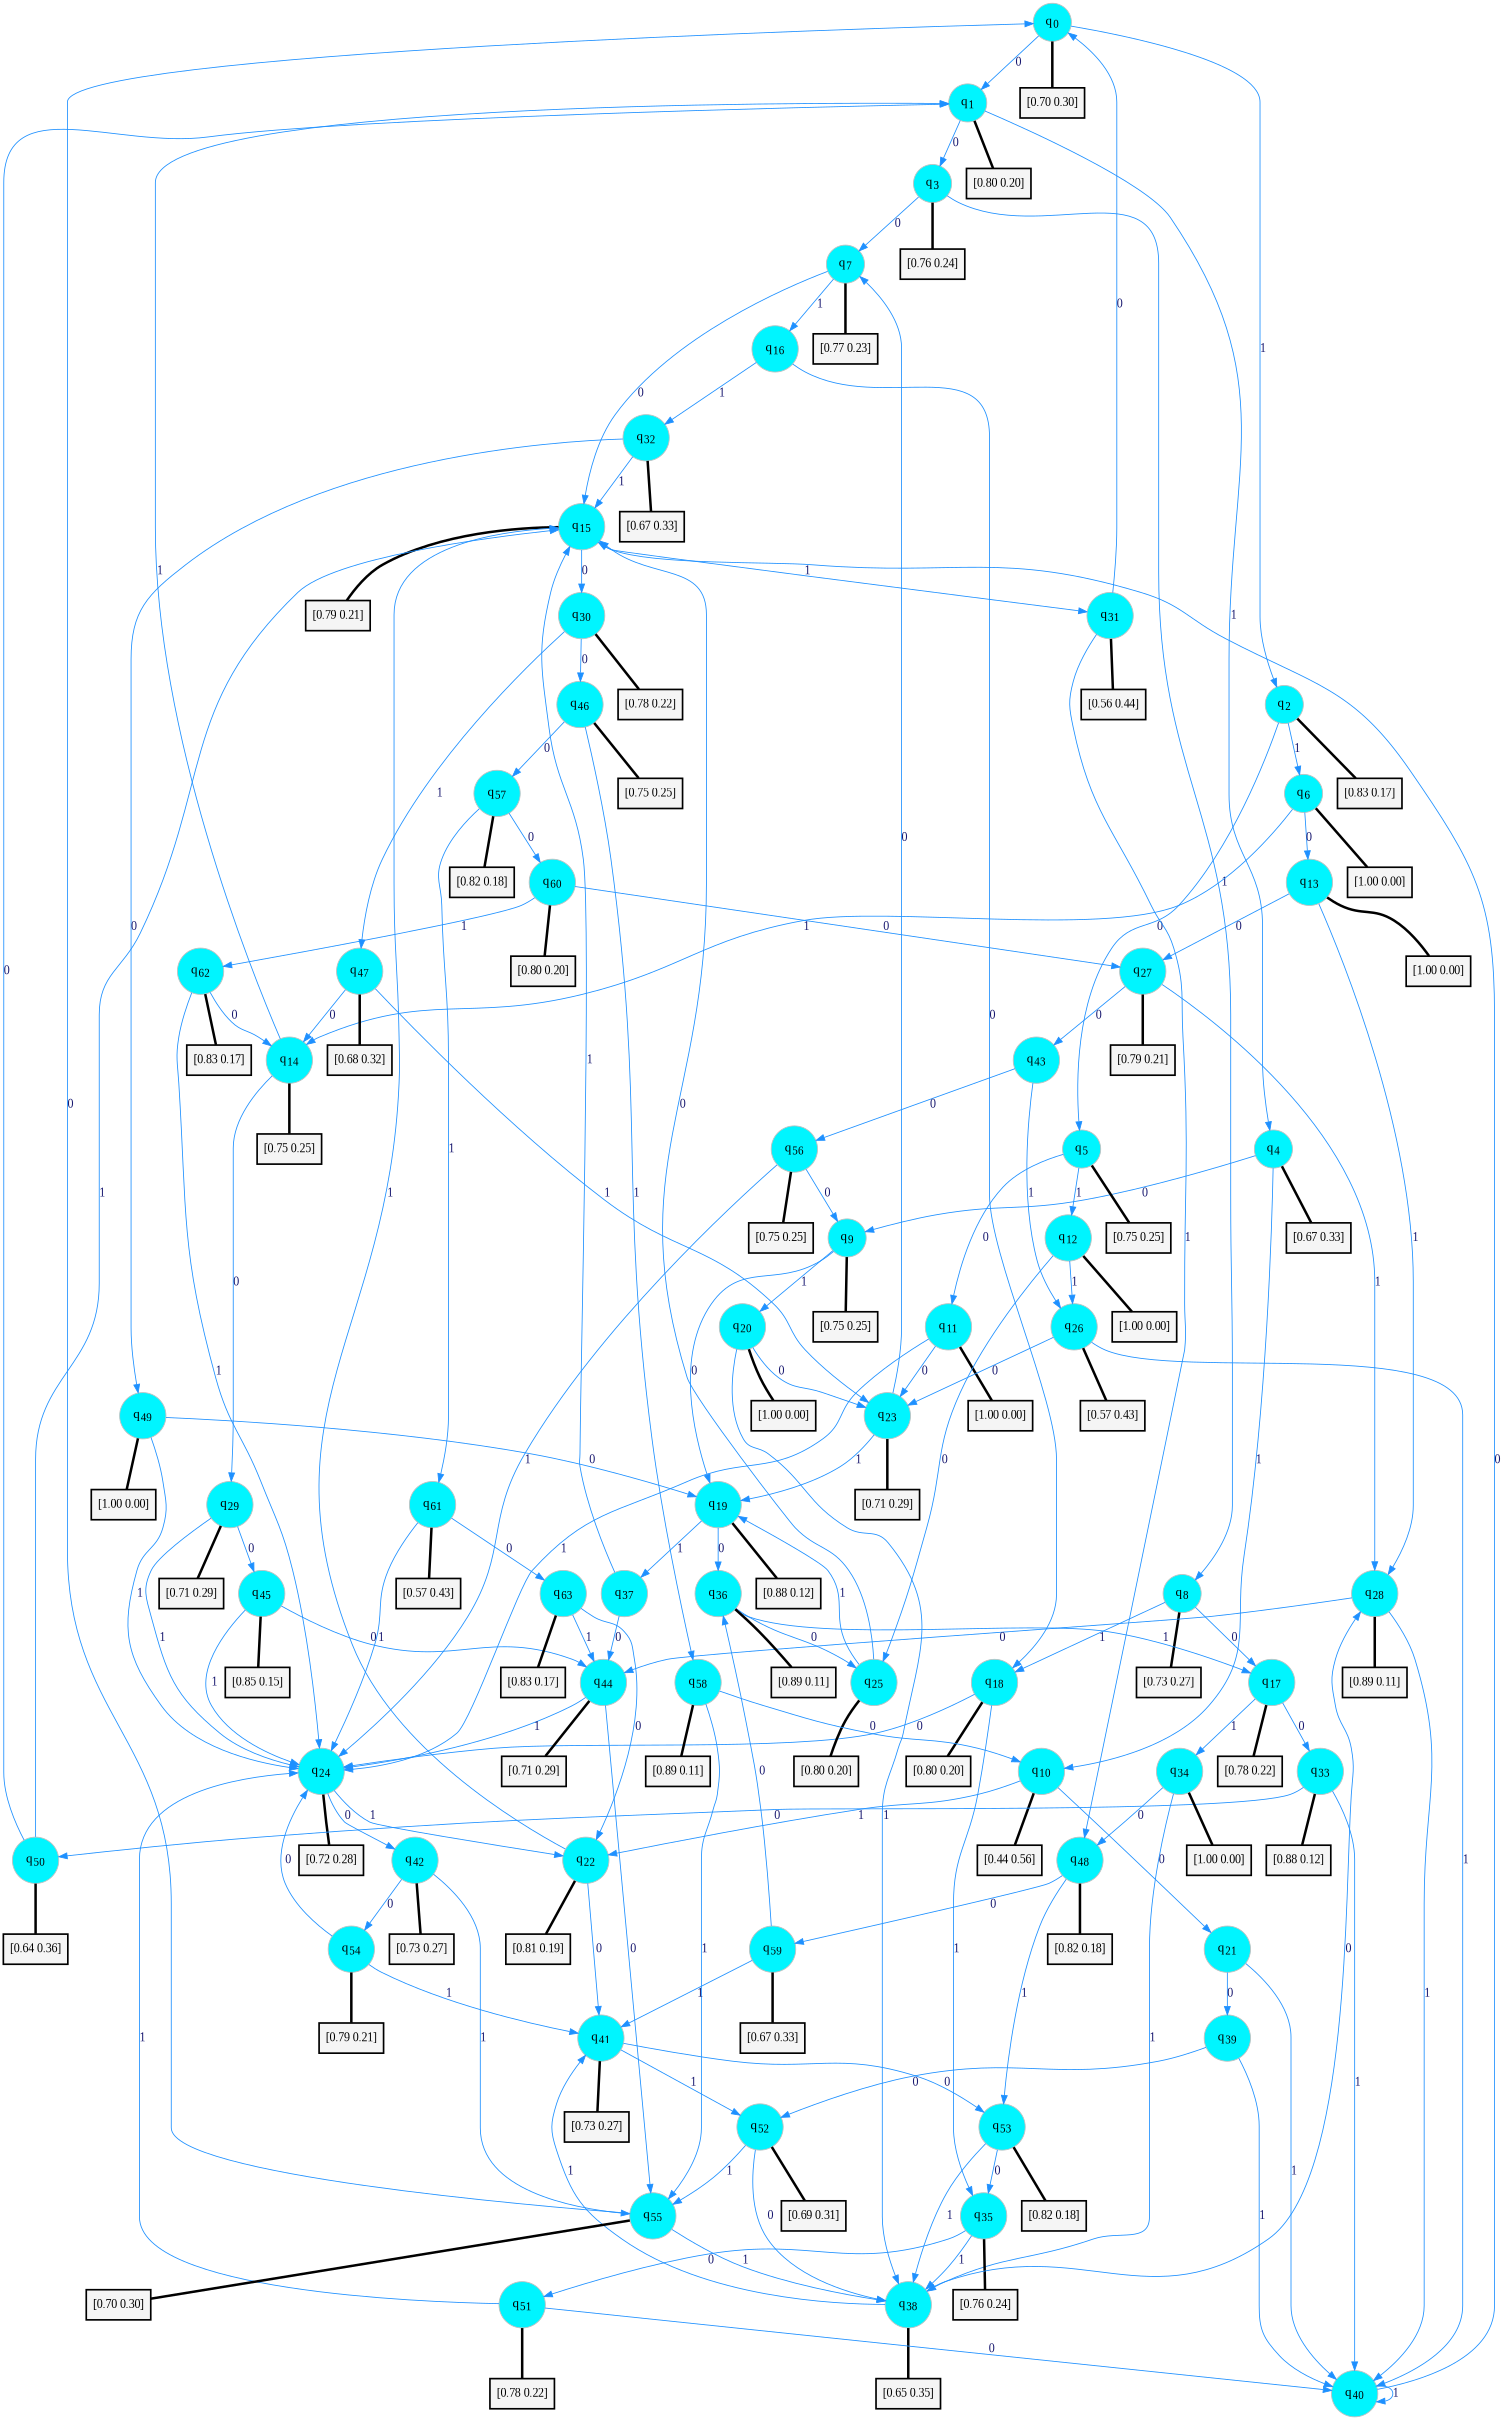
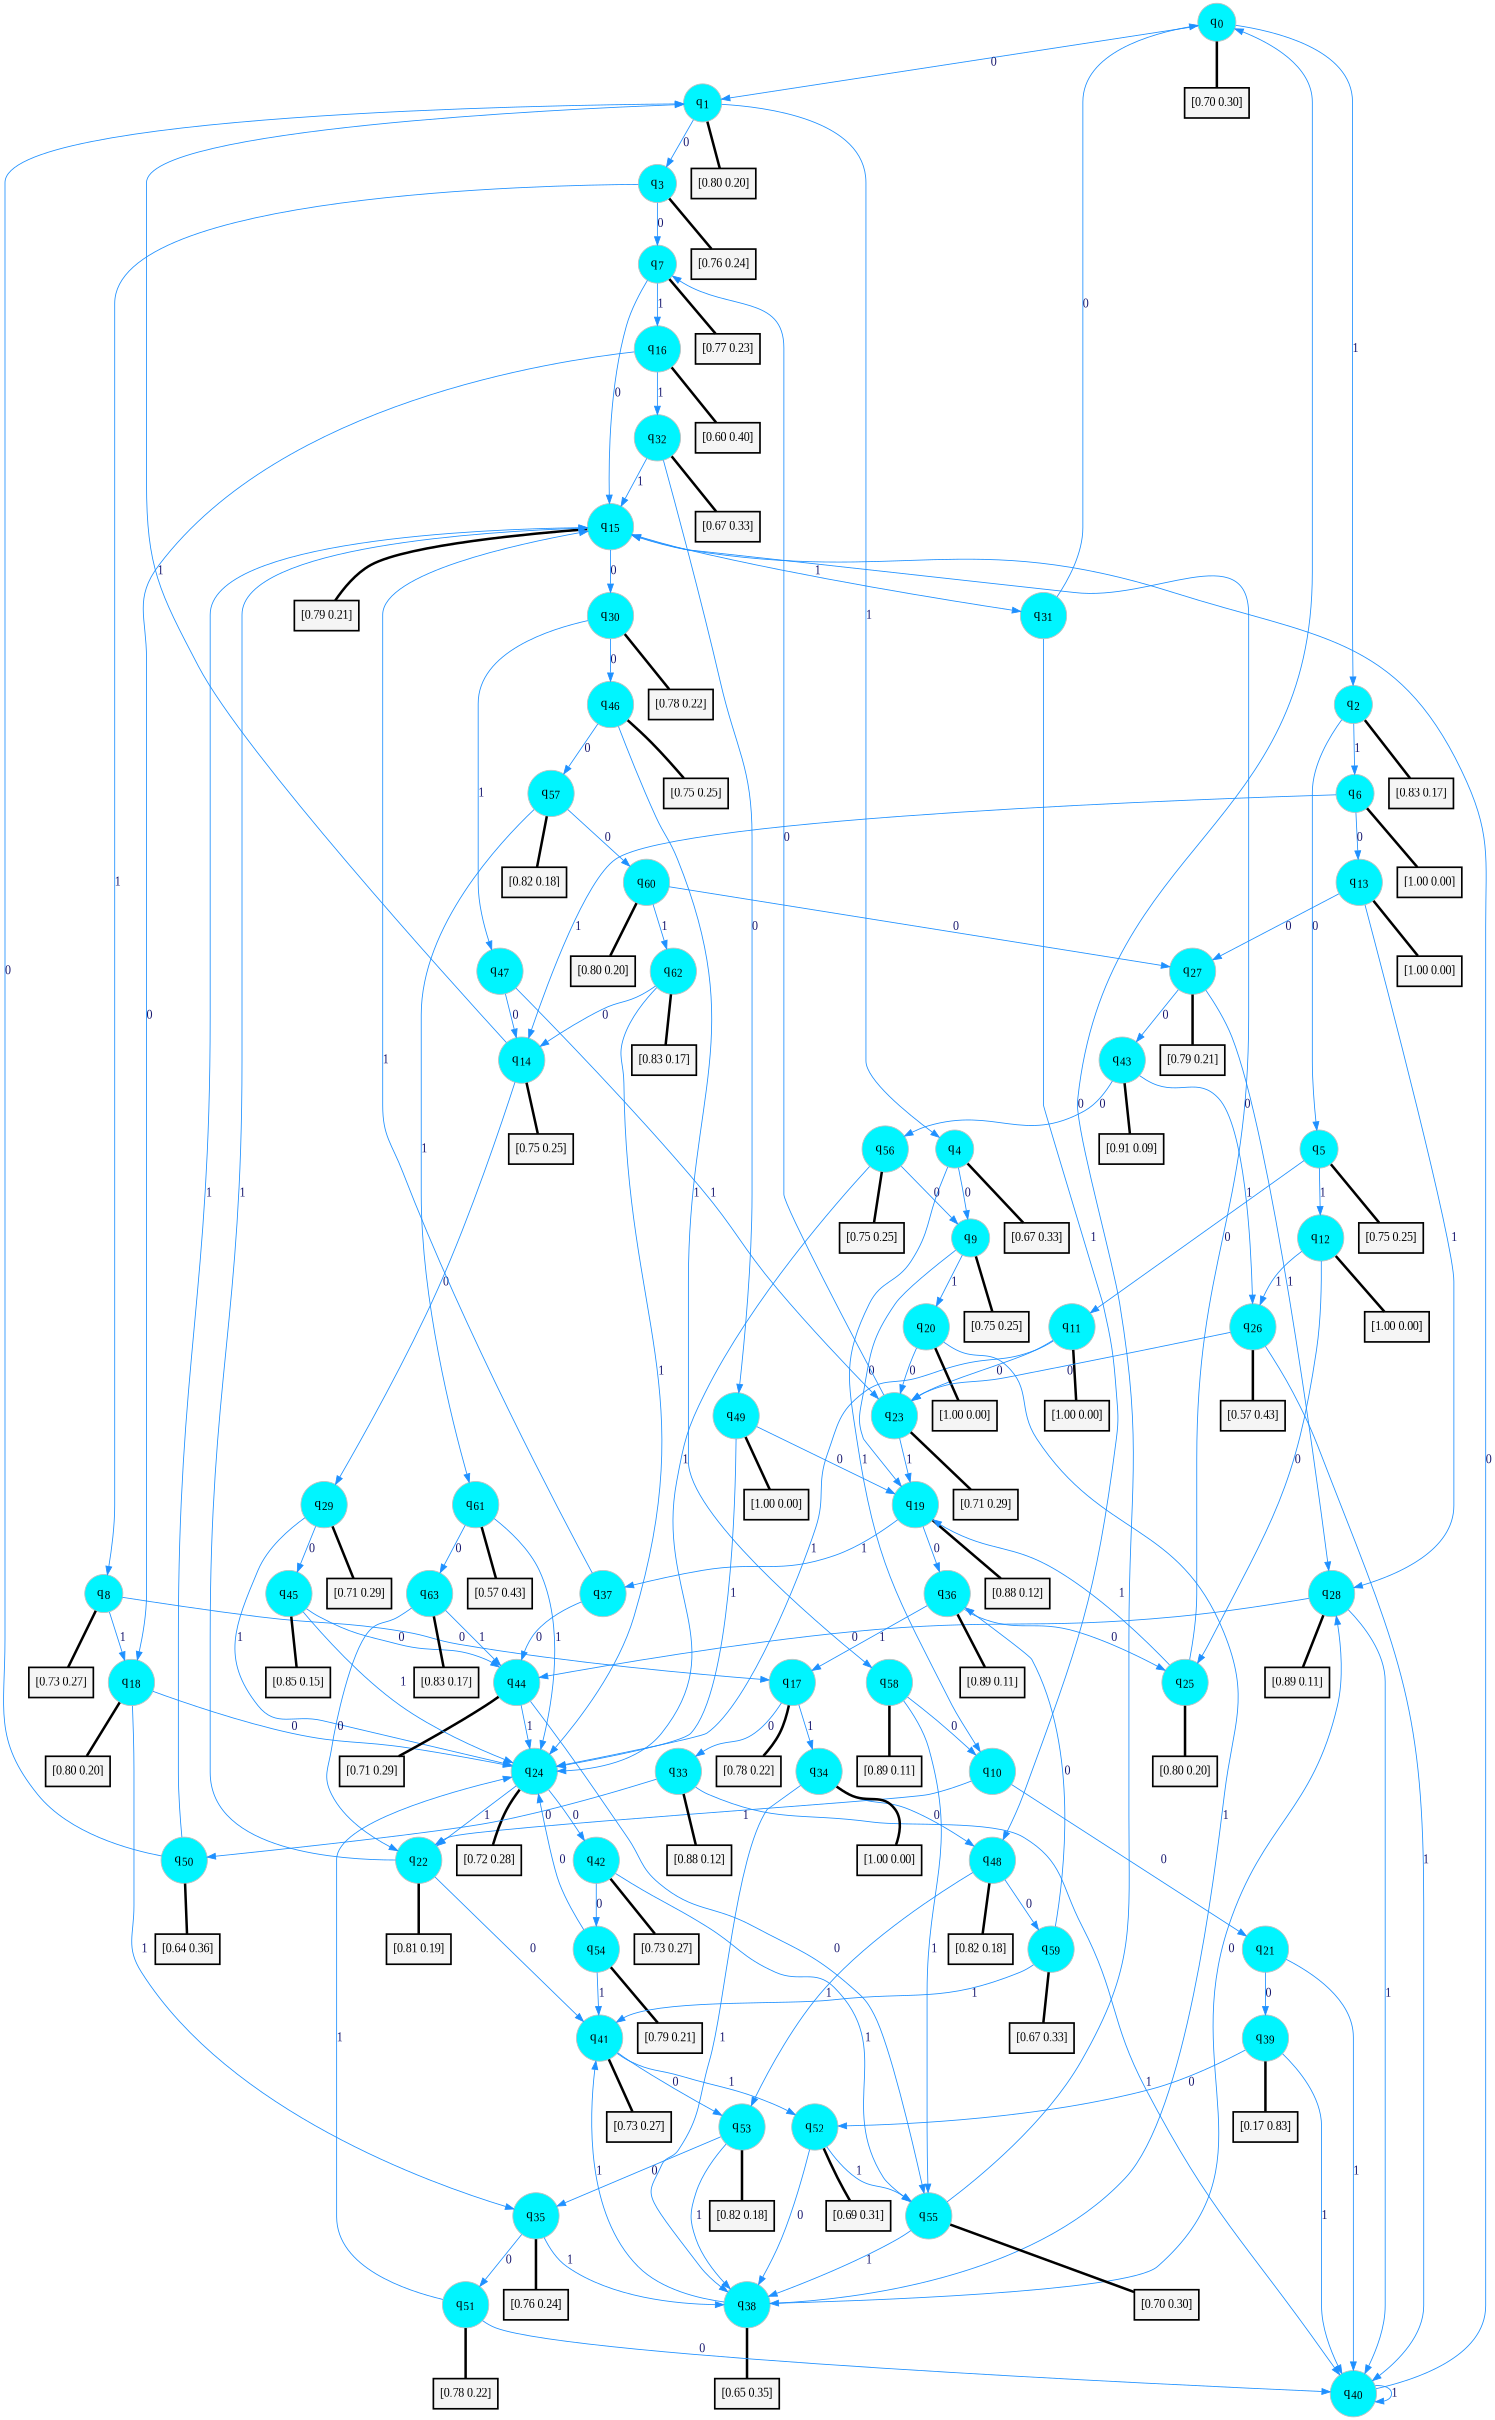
node "[0.60 0.40]": added
node "[0.56 0.44]": removed
node "[0.68 0.32]": removed
node "[0.91 0.09]": added
node "[0.44 0.56]": removed
node "[0.17 0.83]": added
